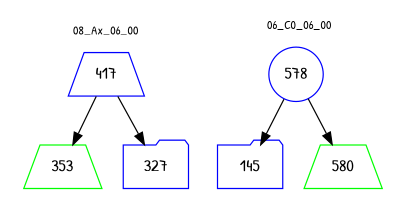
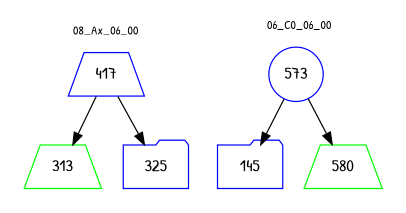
node "578": label "578" -> "573"
node "353": label "353" -> "313"
node "327": label "327" -> "325"
